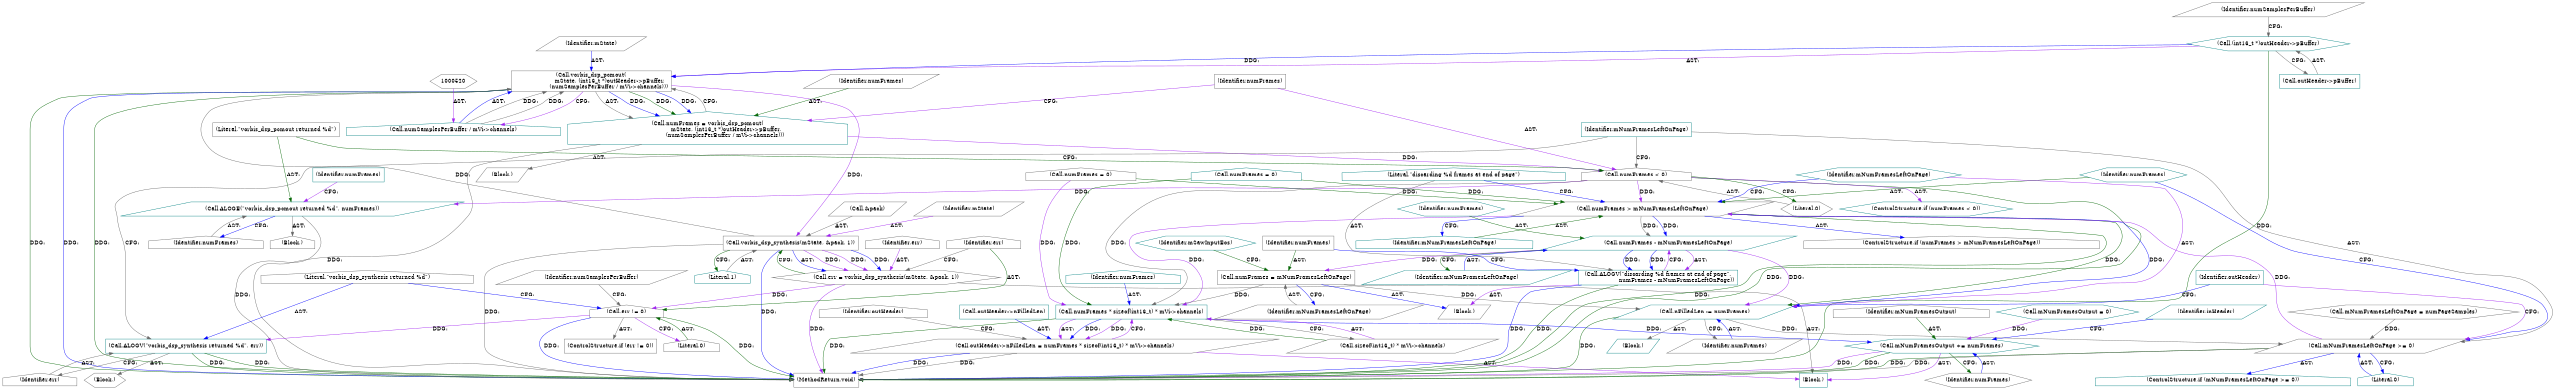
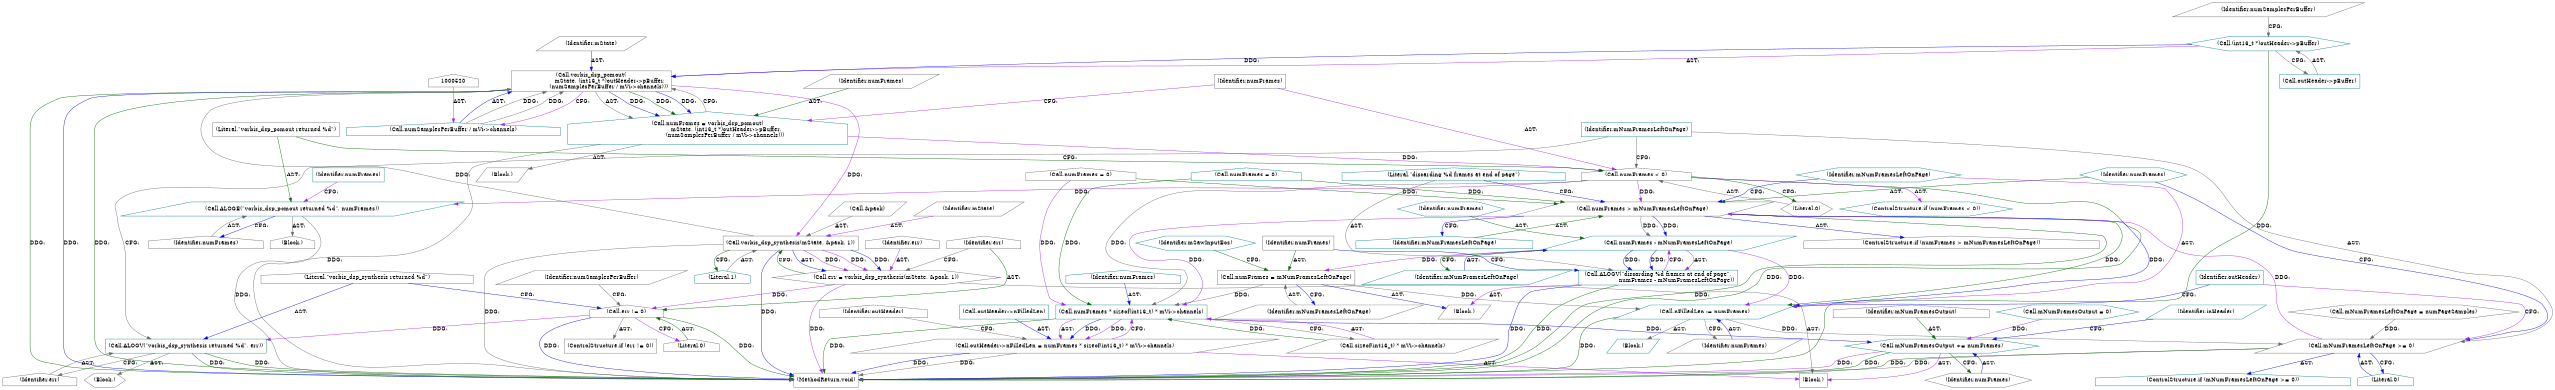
node "1000520": shape hexagon -> house
